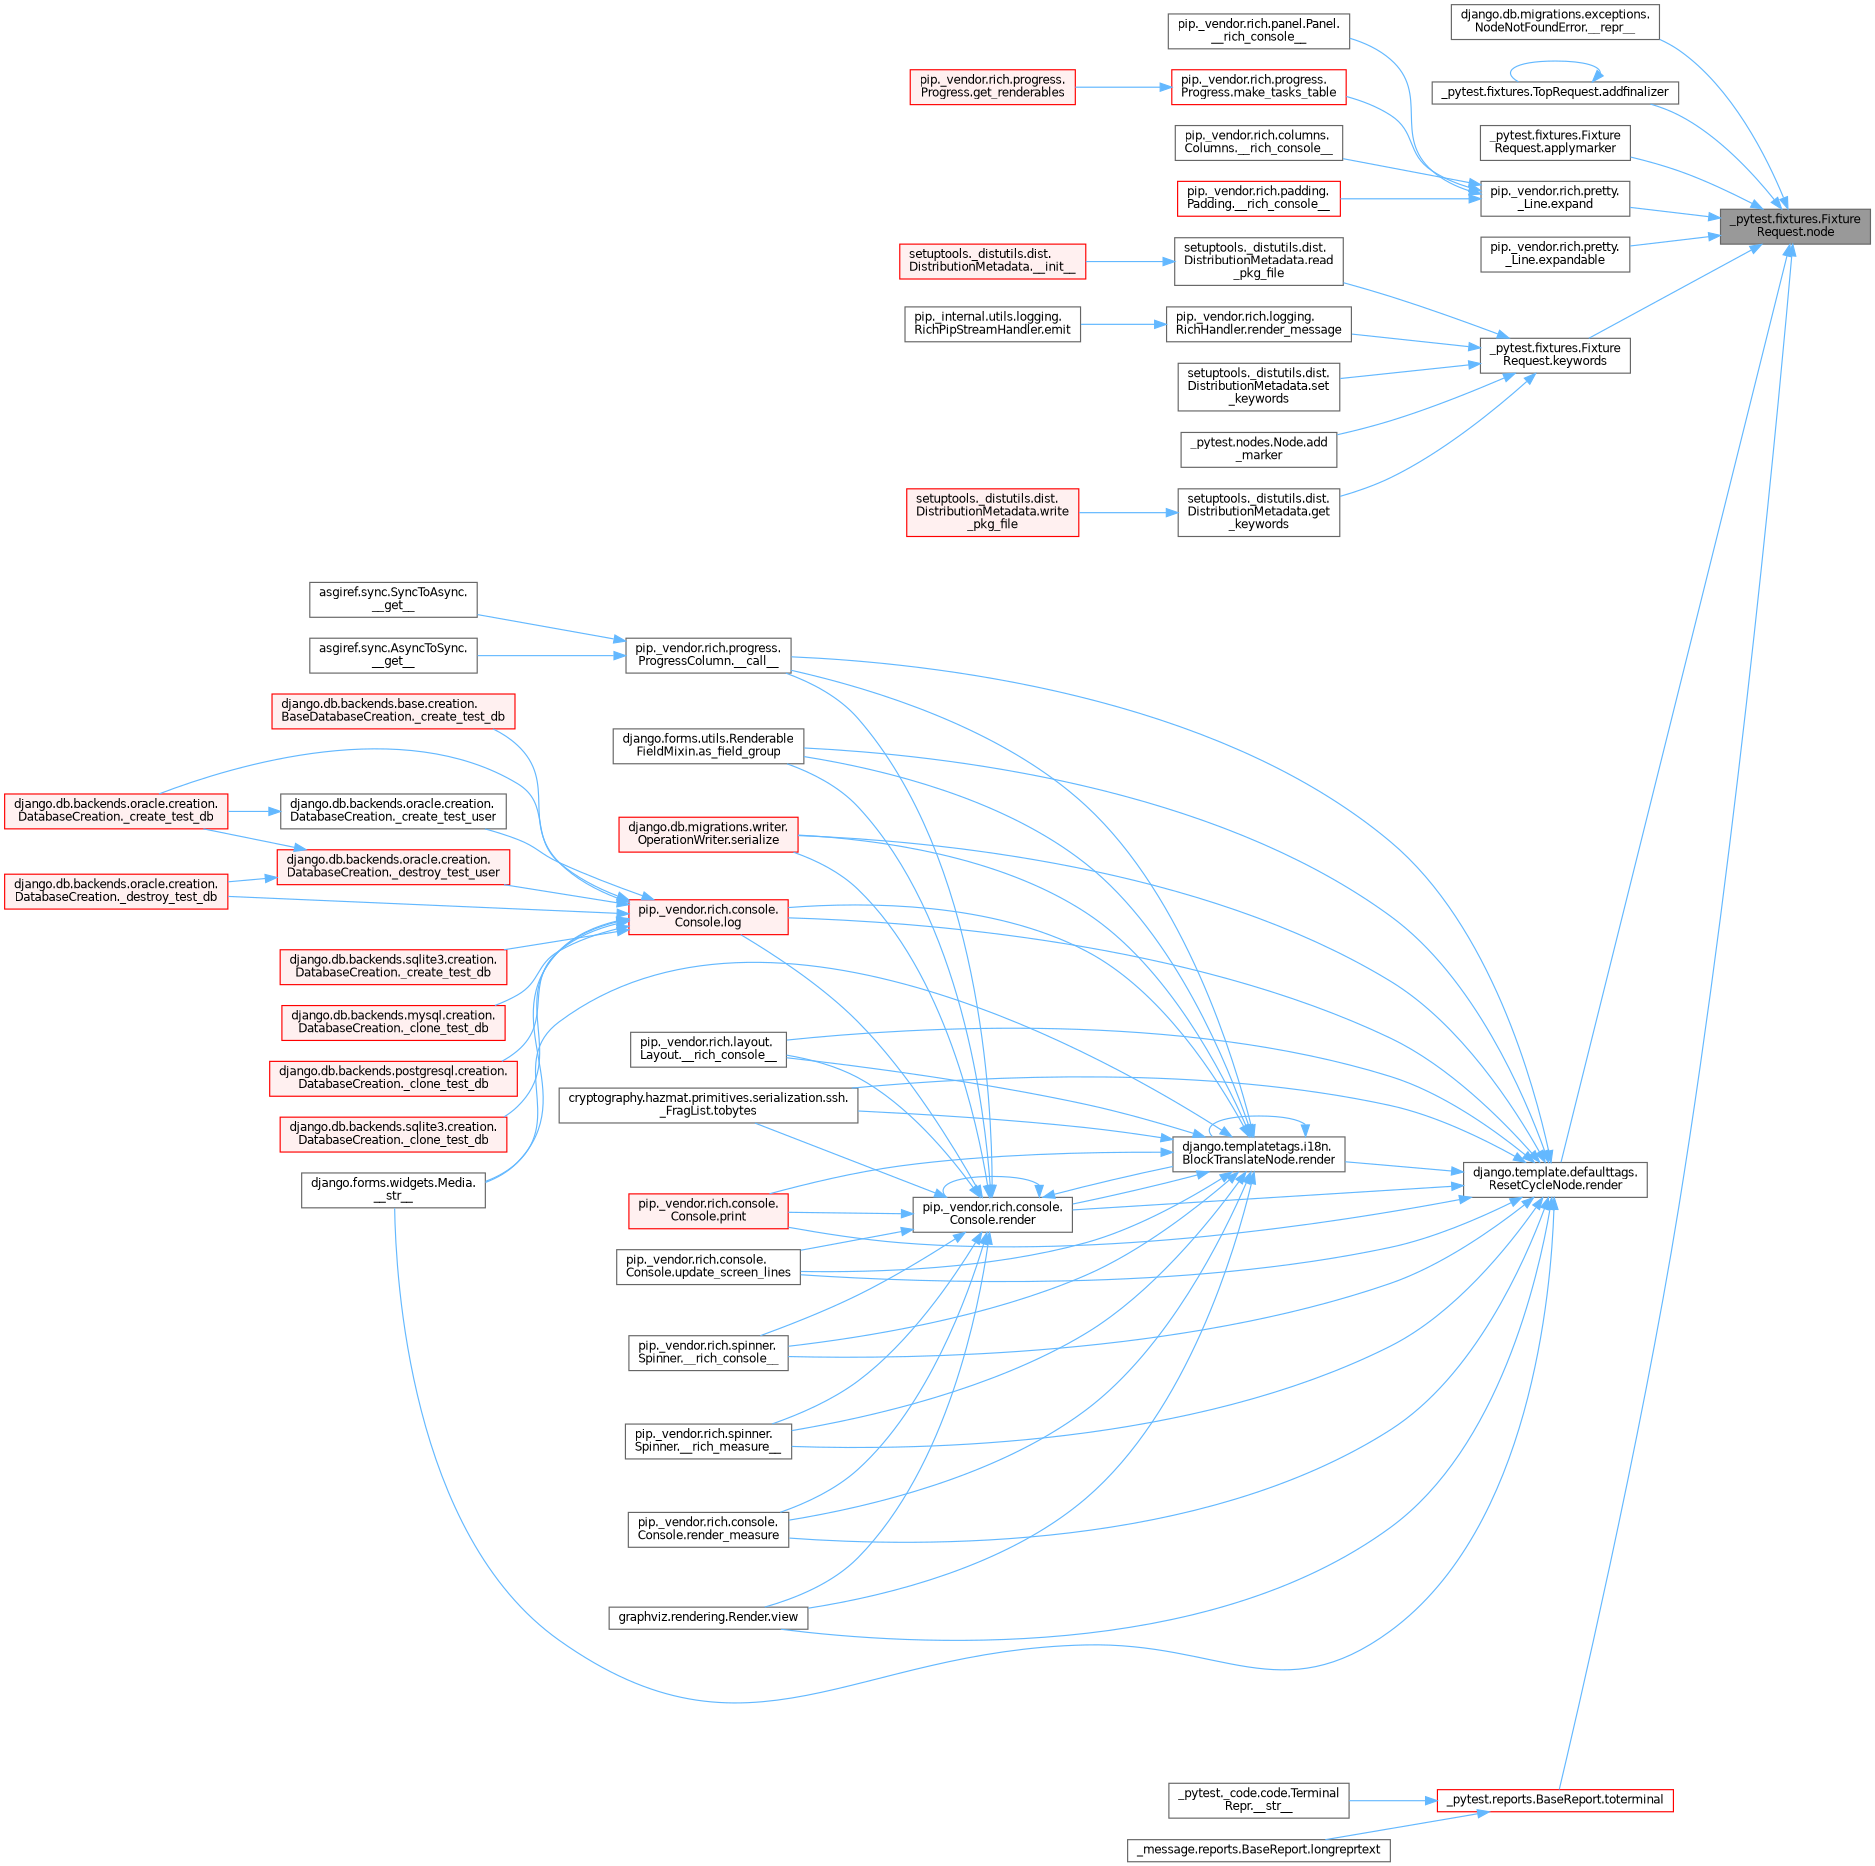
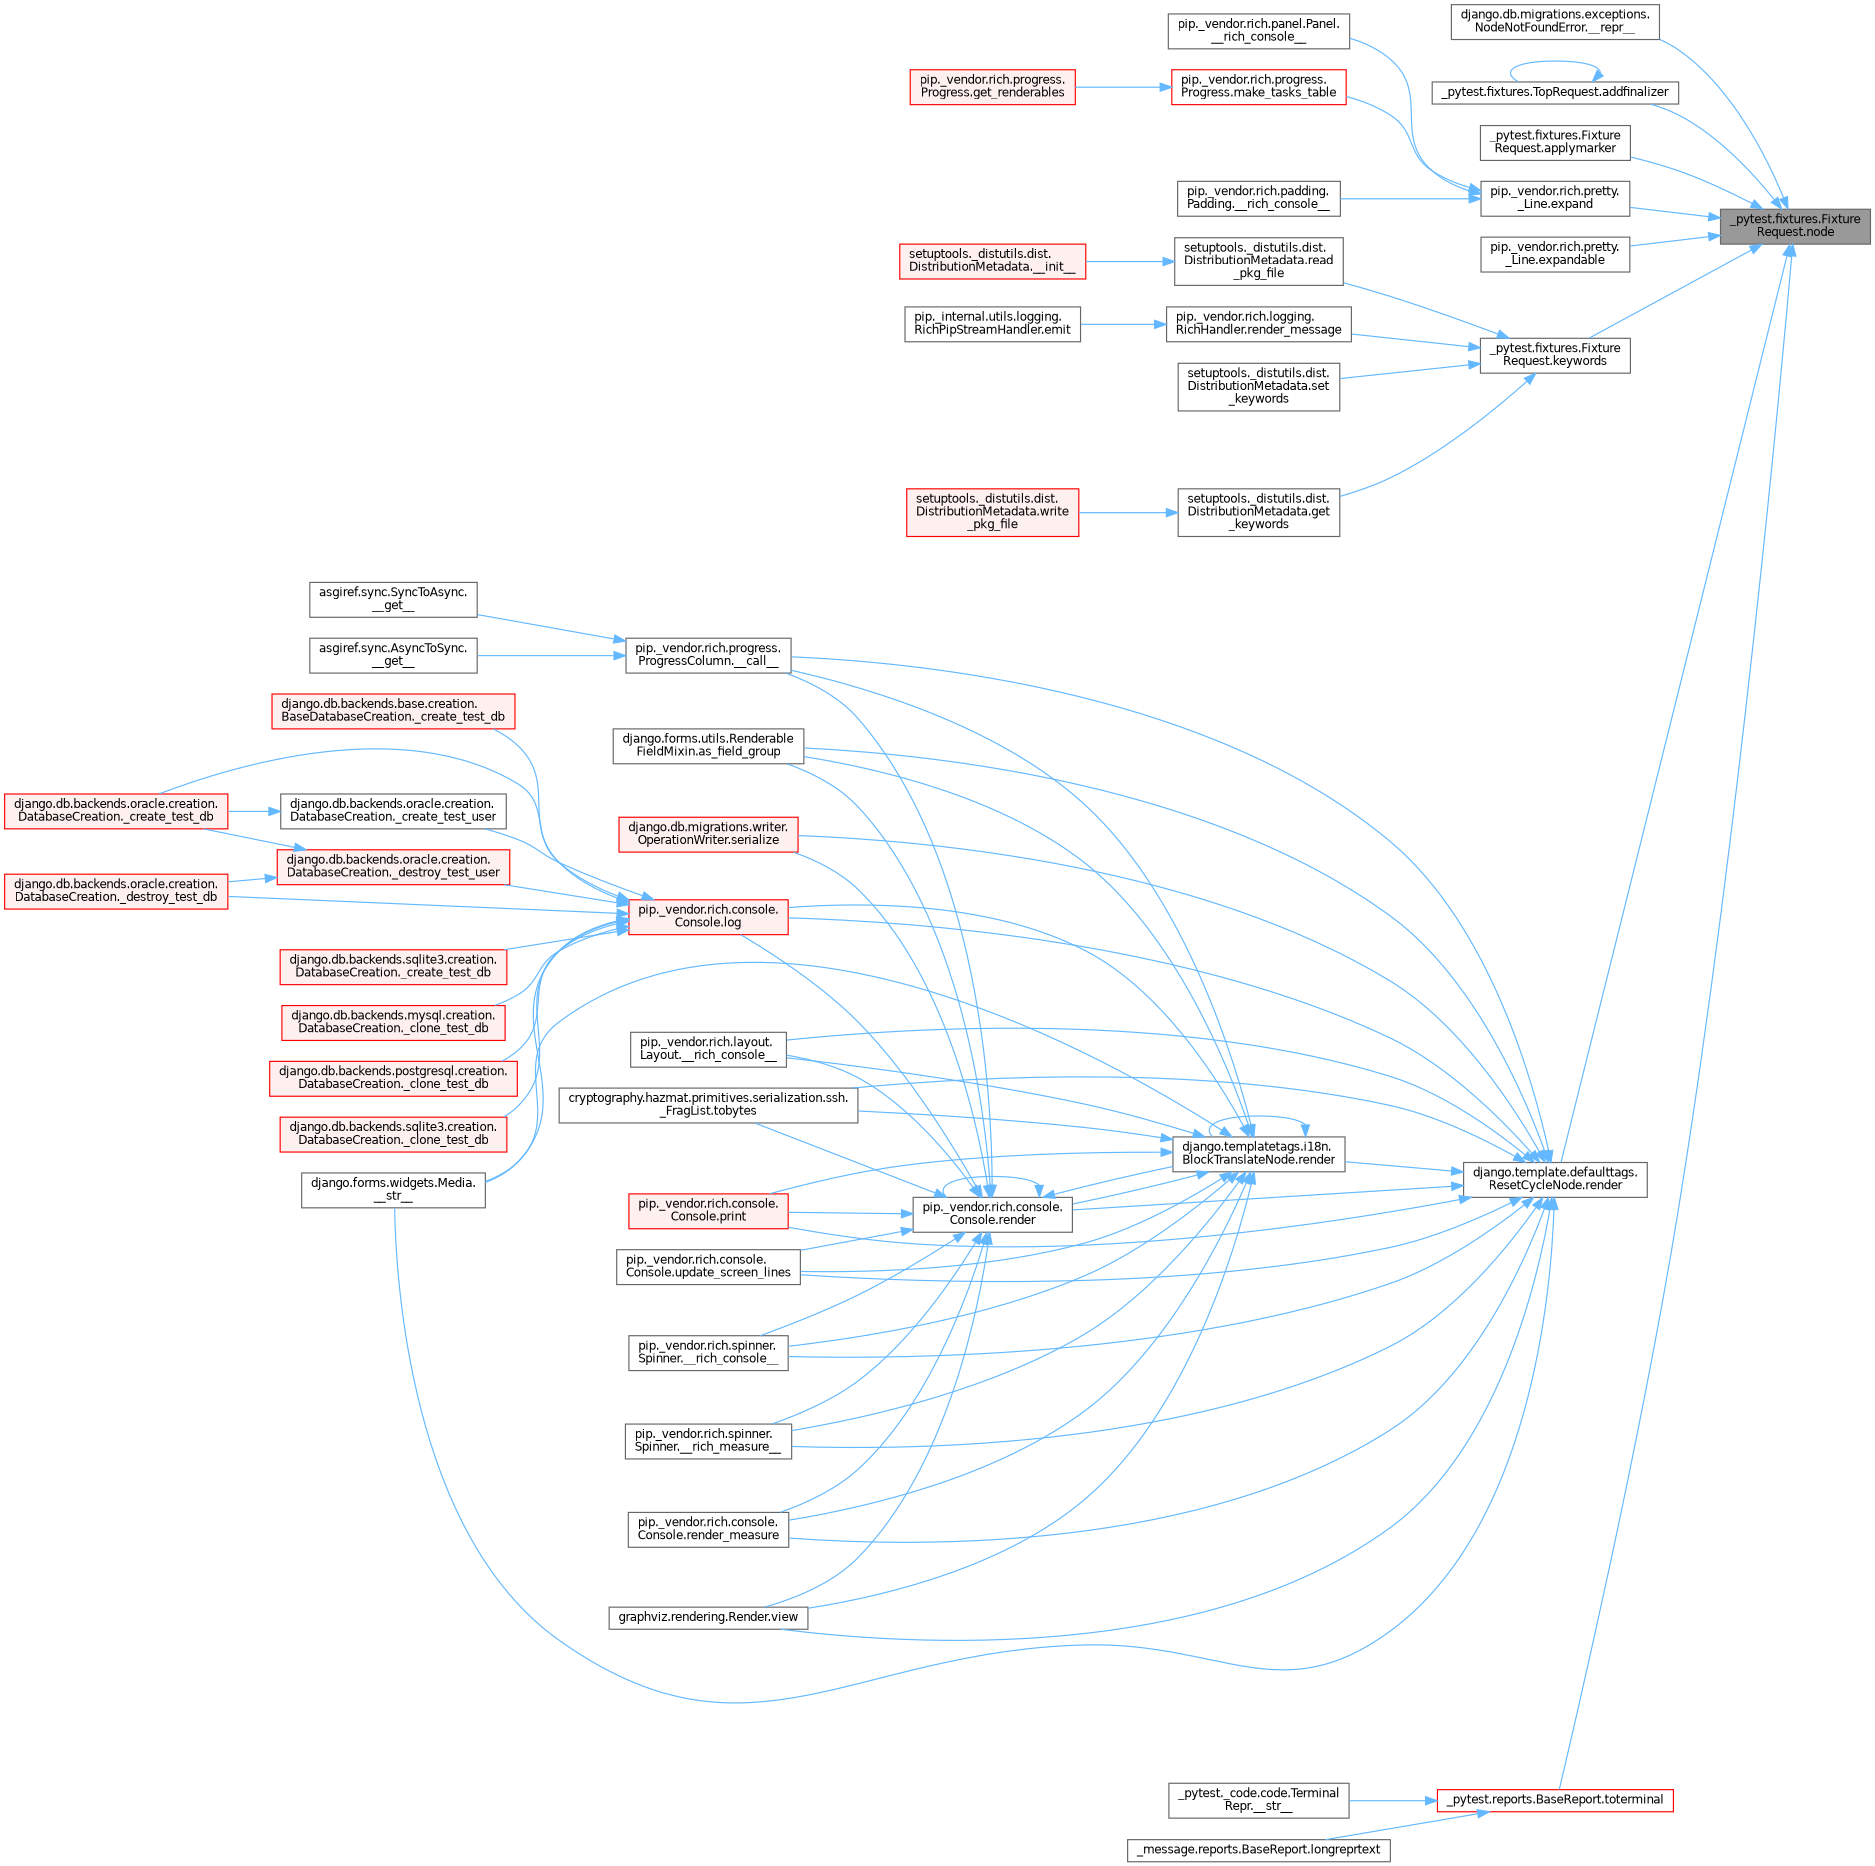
node "pip._vendor.rich.columns. Columns.__rich_console__": removed
node "pip._vendor.rich.padding. Padding.__rich_console__": color red -> grey40
node "_pytest.nodes.Node.add _marker": removed
edge "django.db.migrations.writer. OperationWriter.serialize" -> "django.templatetags.i18n. BlockTranslateNode.render": removed
